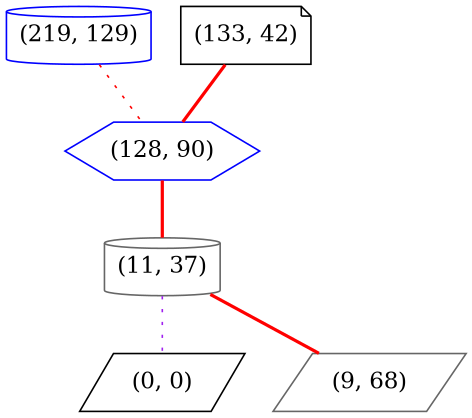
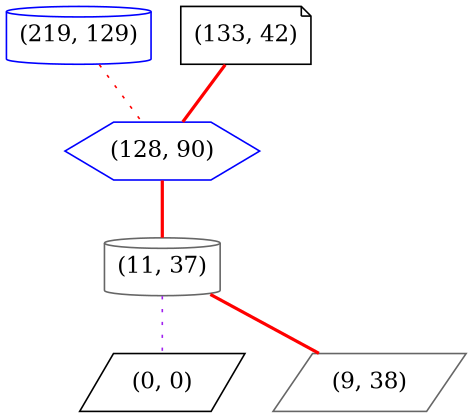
node "(9, 68)": label "(9, 68)" -> "(9, 38)"
